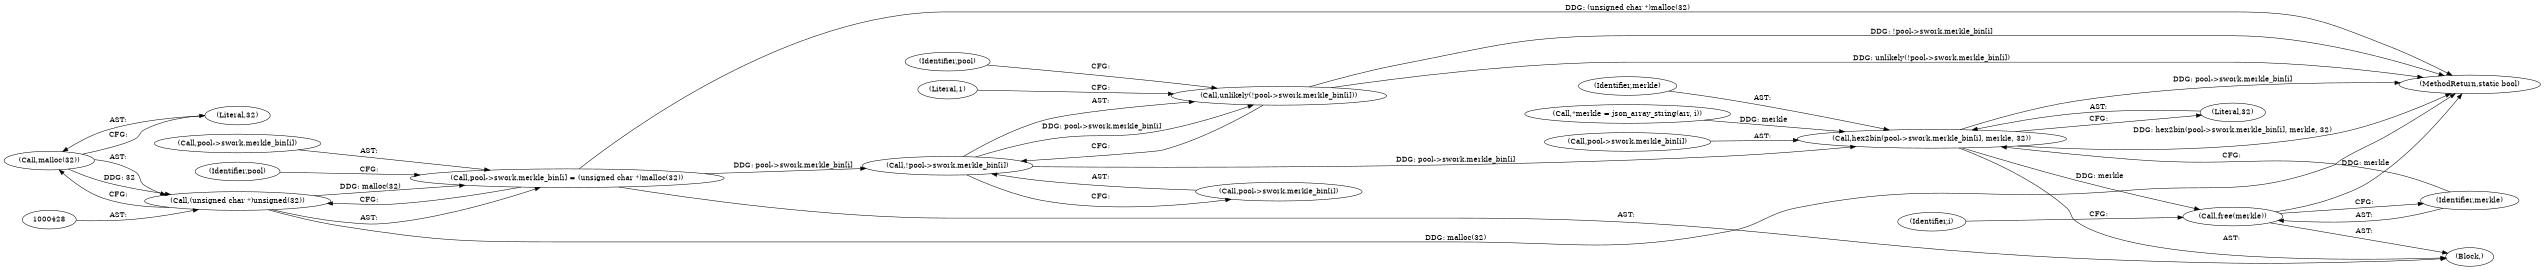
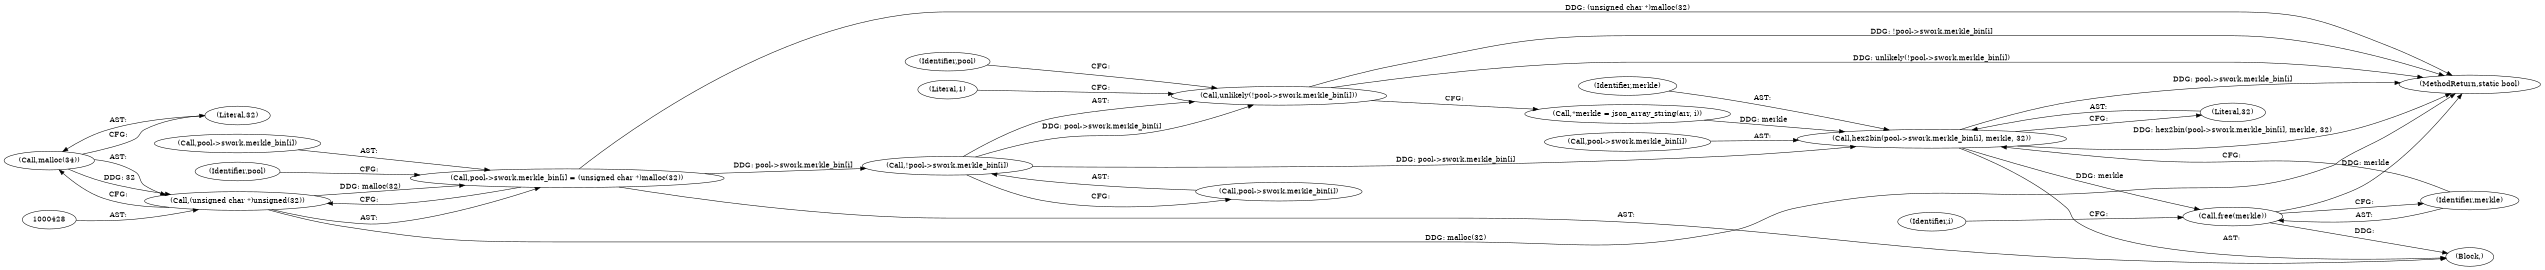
edge "(Call,unlikely(!pool->swork.merkle_bin[i]))" -> "(Call,!pool->swork.merkle_bin[i])": now "(Call,unlikely(!pool->swork.merkle_bin[i]))" -> "(Call,*merkle = json_array_string(arr, i))"
node "(Call,malloc(32))": label "(Call,malloc(32))" -> "(Call,malloc(34))"
edge "(Call,free(merkle))" -> "(Block,)": label "AST: " -> "DDG: "
